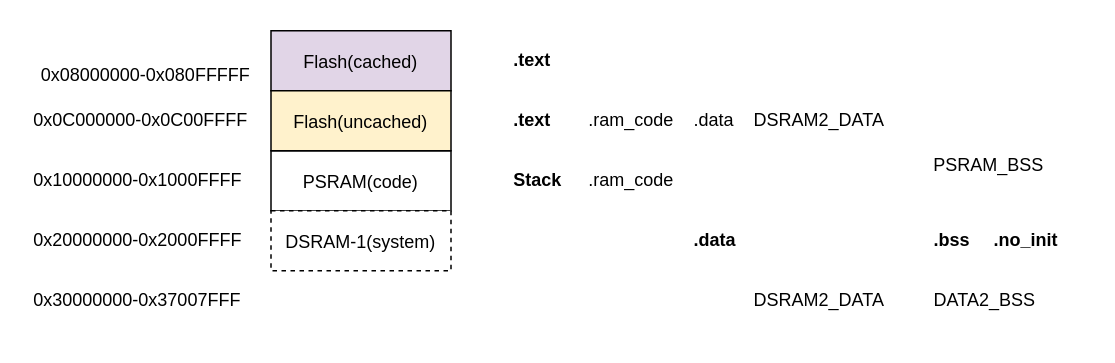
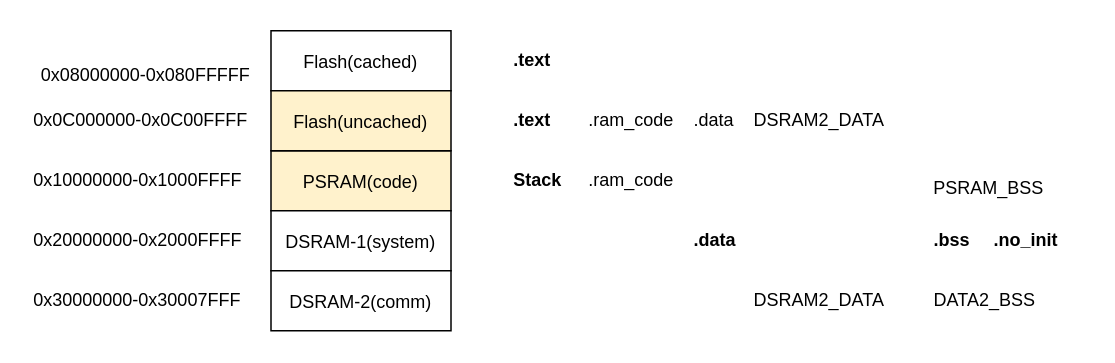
node "Flash(cached)": fillcolor #e1d5e7 -> #ffffff
node "PSRAM_BSS": moved (998, 166) -> (998, 188)
node "PSRAM(code)": fillcolor #ffffff -> #fff2cc
node "DSRAM-1(system)": style dashed -> solid
node "0x30000000-0x37007FFF": label "0x30000000-0x37007FFF" -> "0x30000000-0x30007FFF"
node "DSRAM-2(comm)": added
